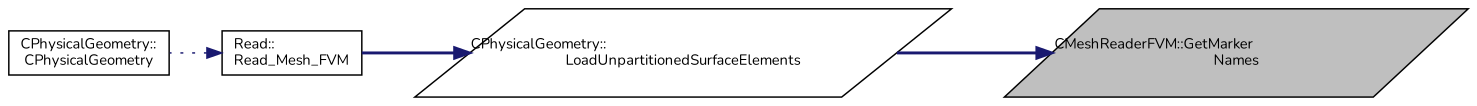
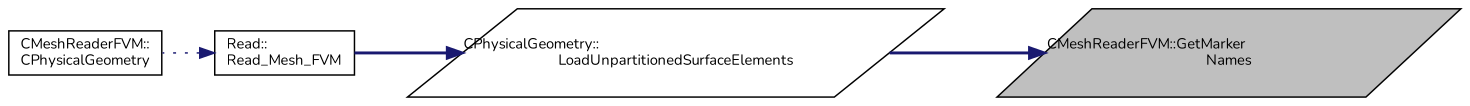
node "CPhysicalGeometry:: CPhysicalGeometry": label "CPhysicalGeometry:: CPhysicalGeometry" -> "CMeshReaderFVM:: CPhysicalGeometry"
